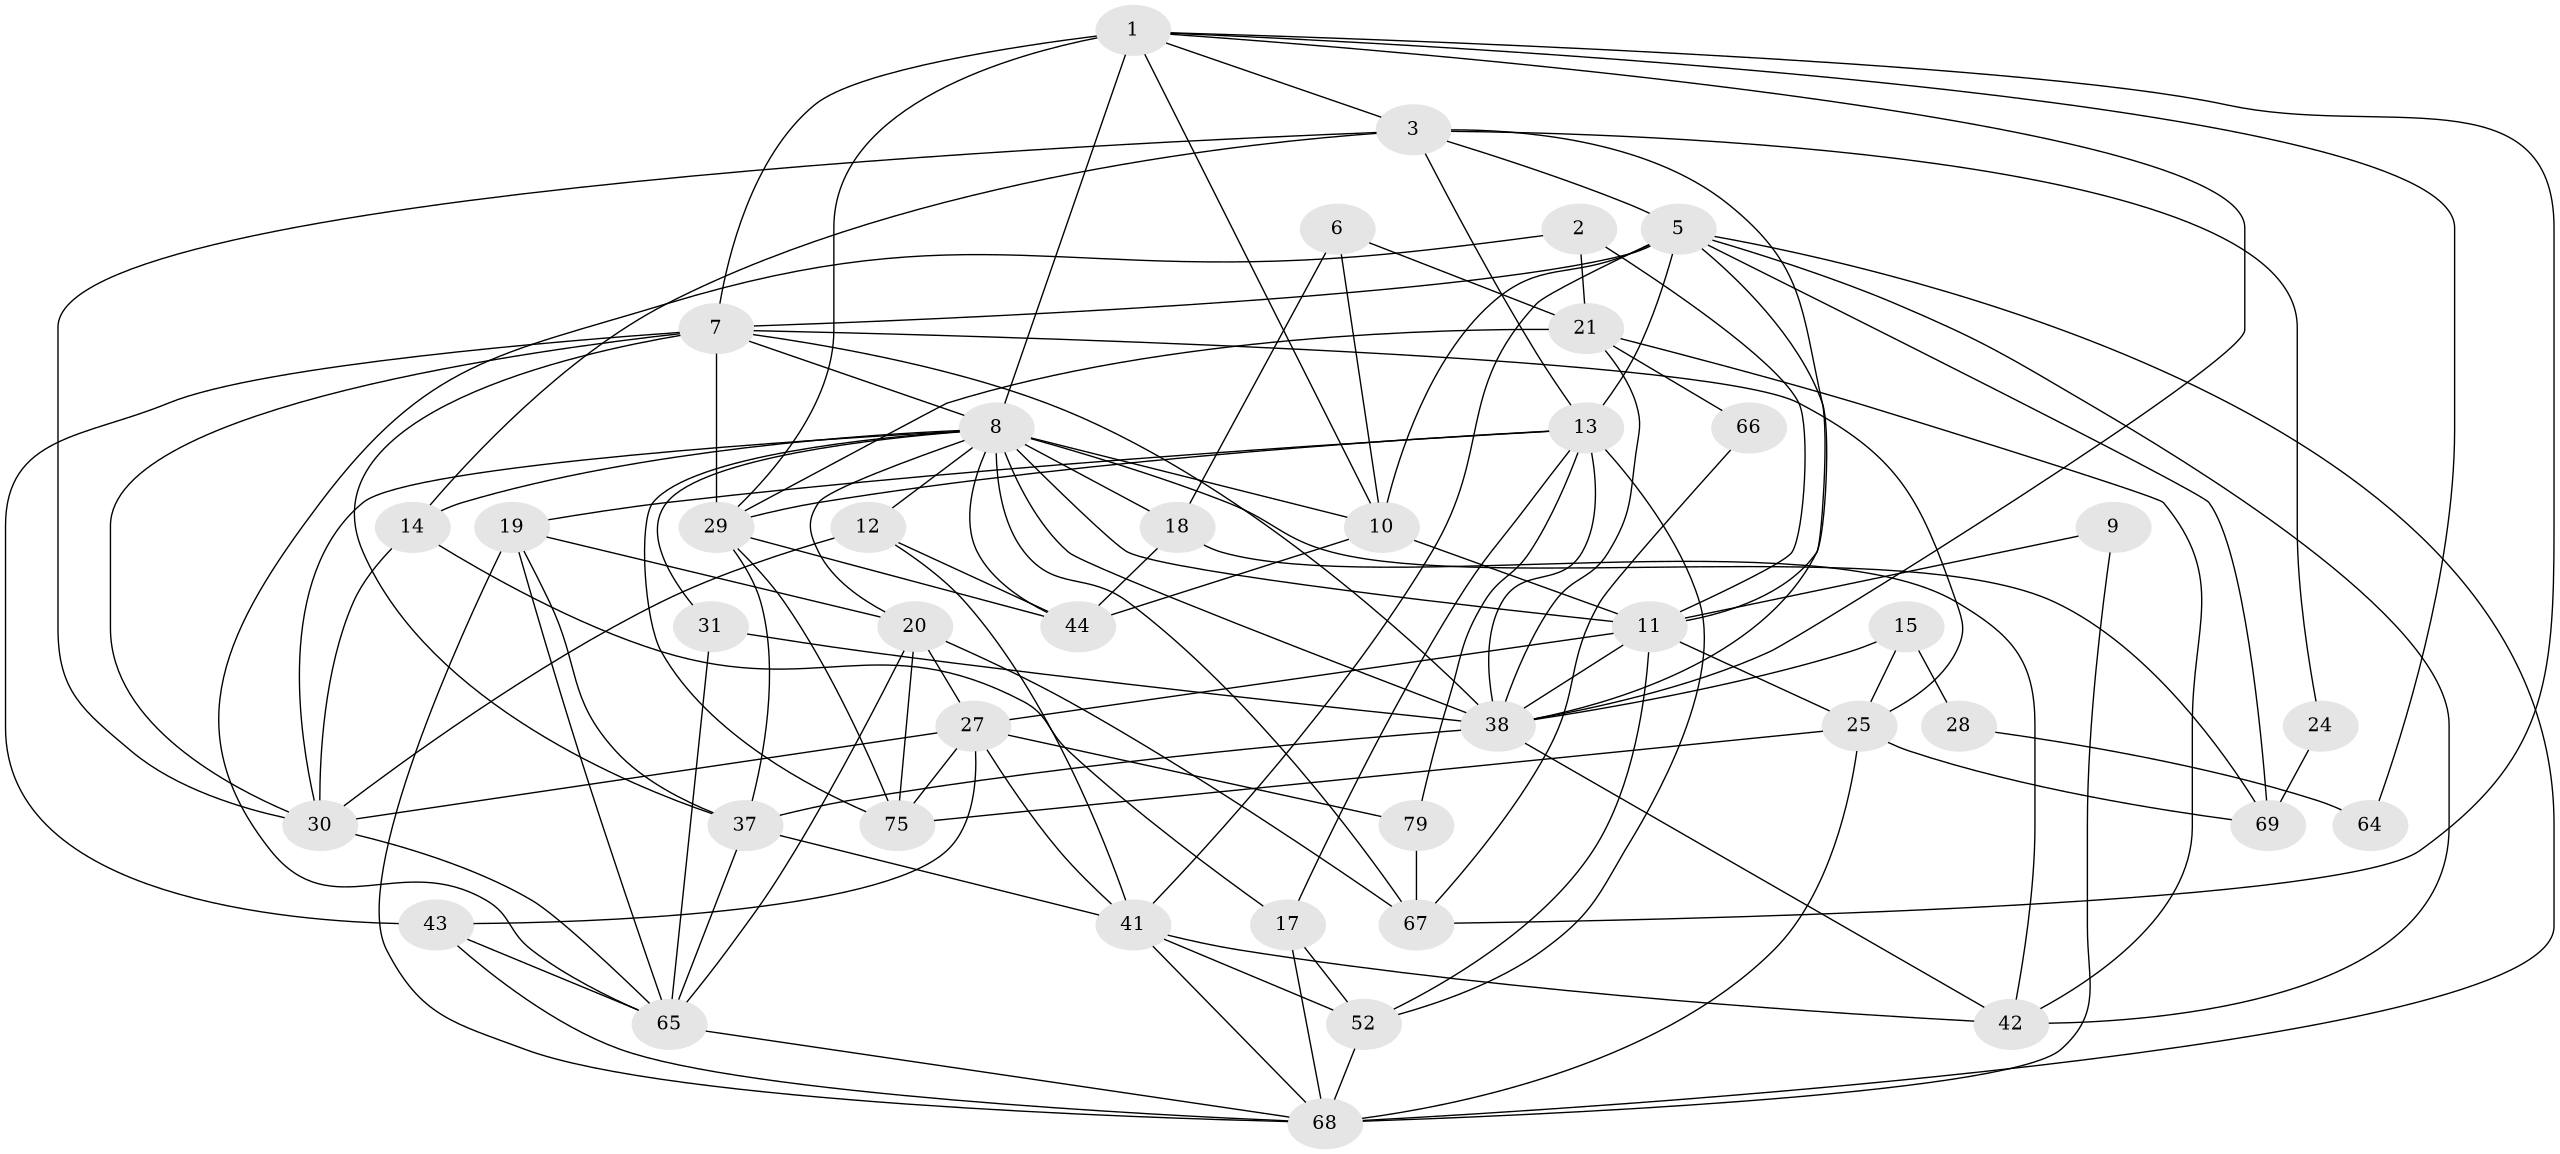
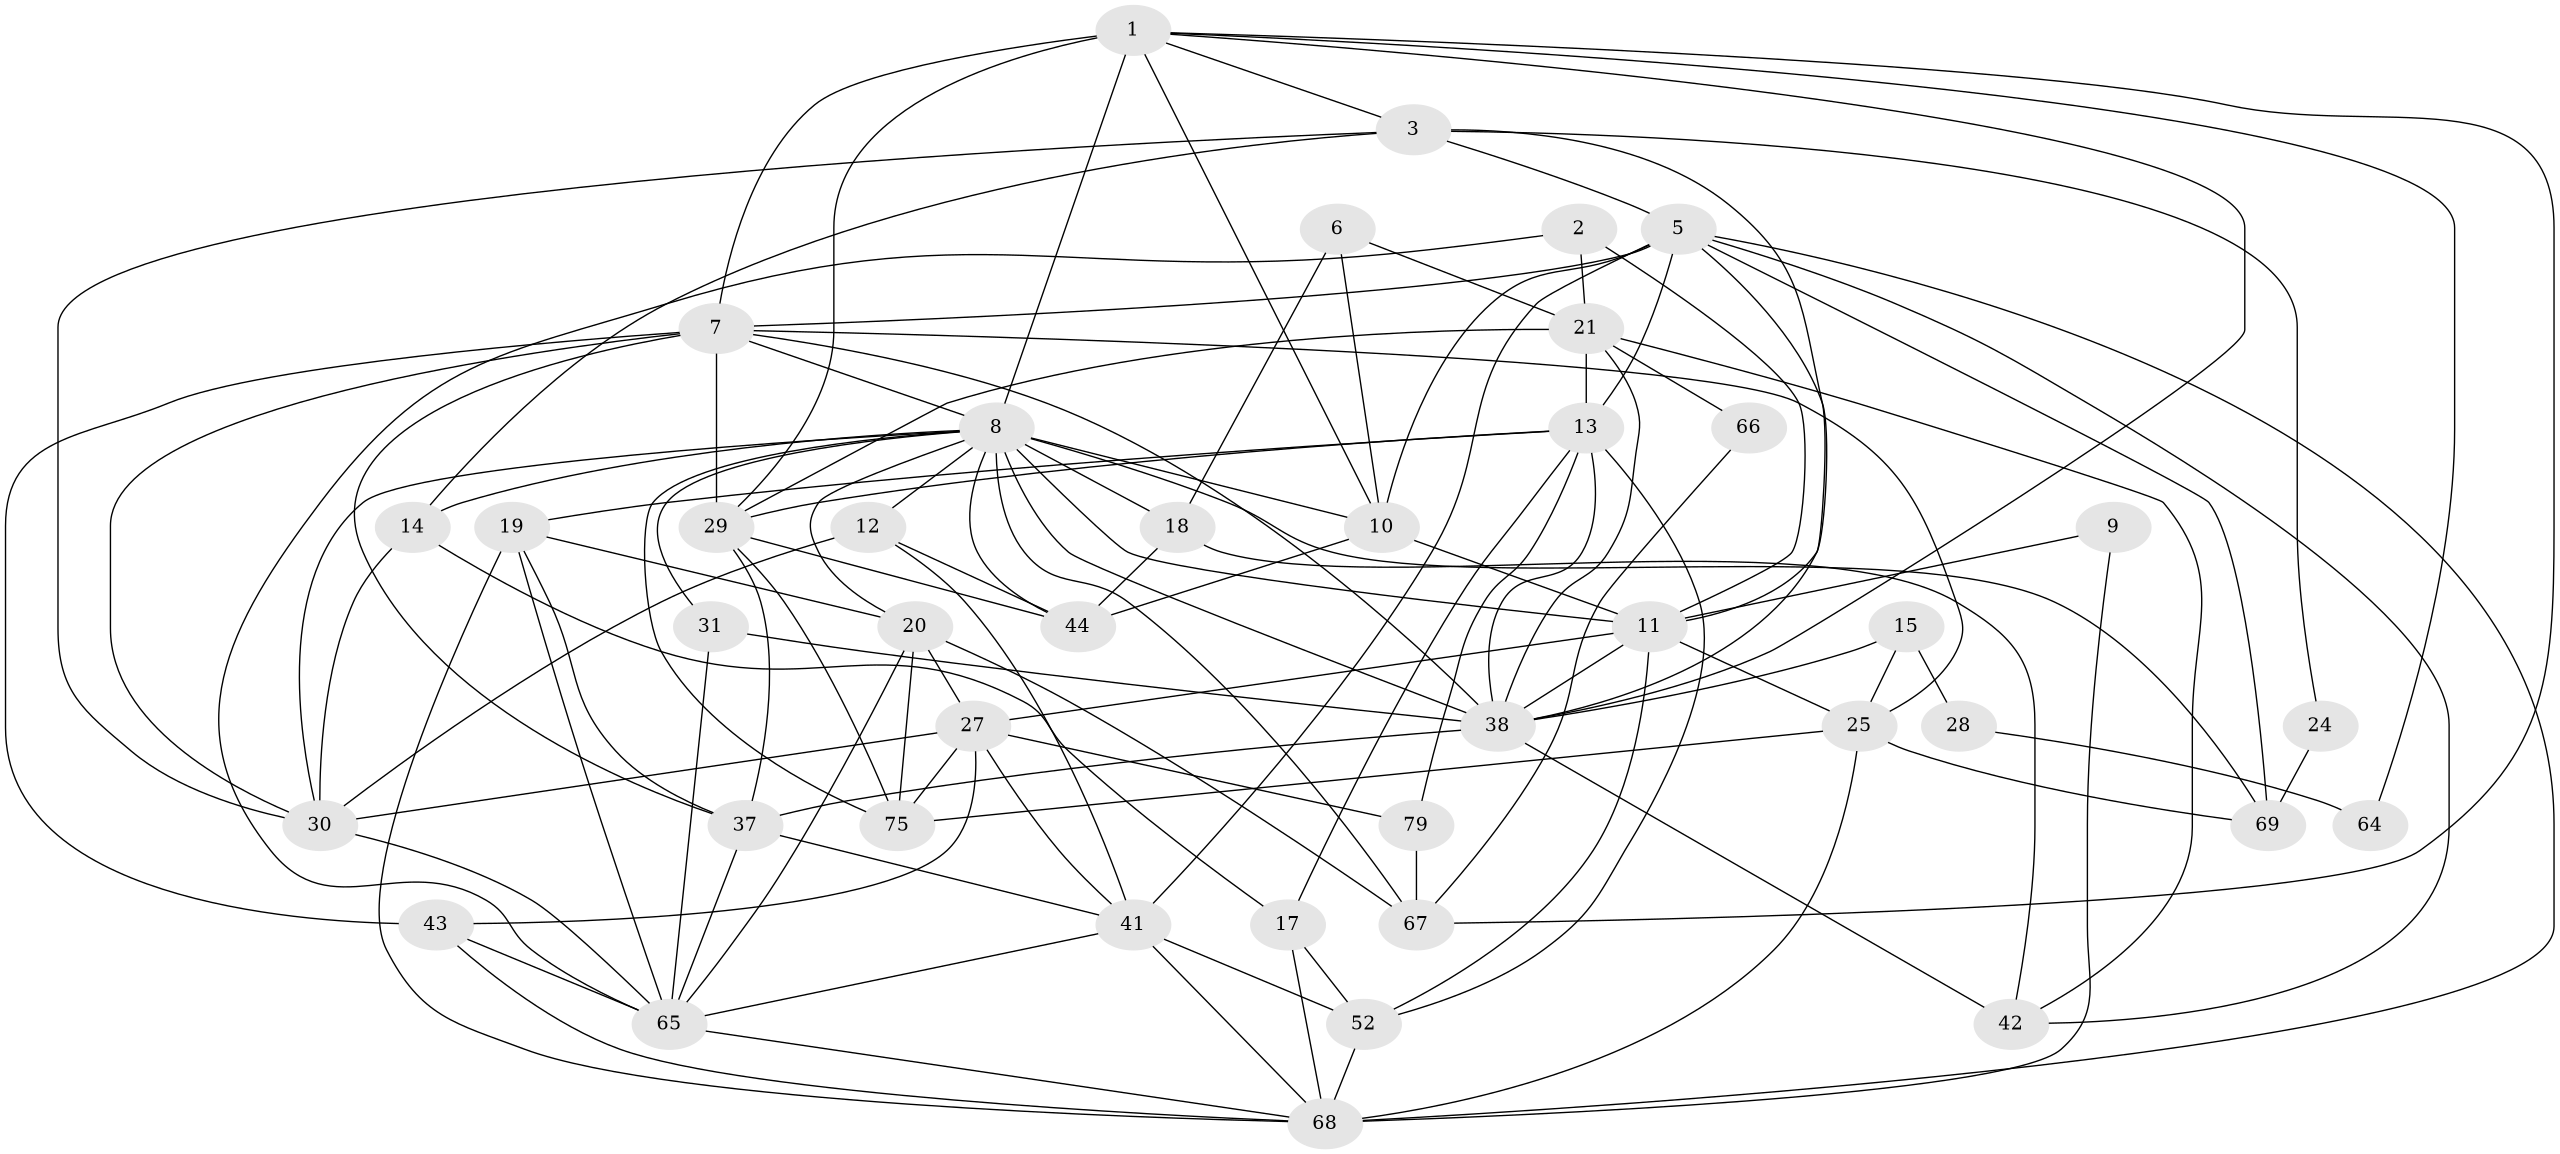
edge "3" -- "13": now "21" -- "13"
edge "41" -- "42": now "41" -- "65"
